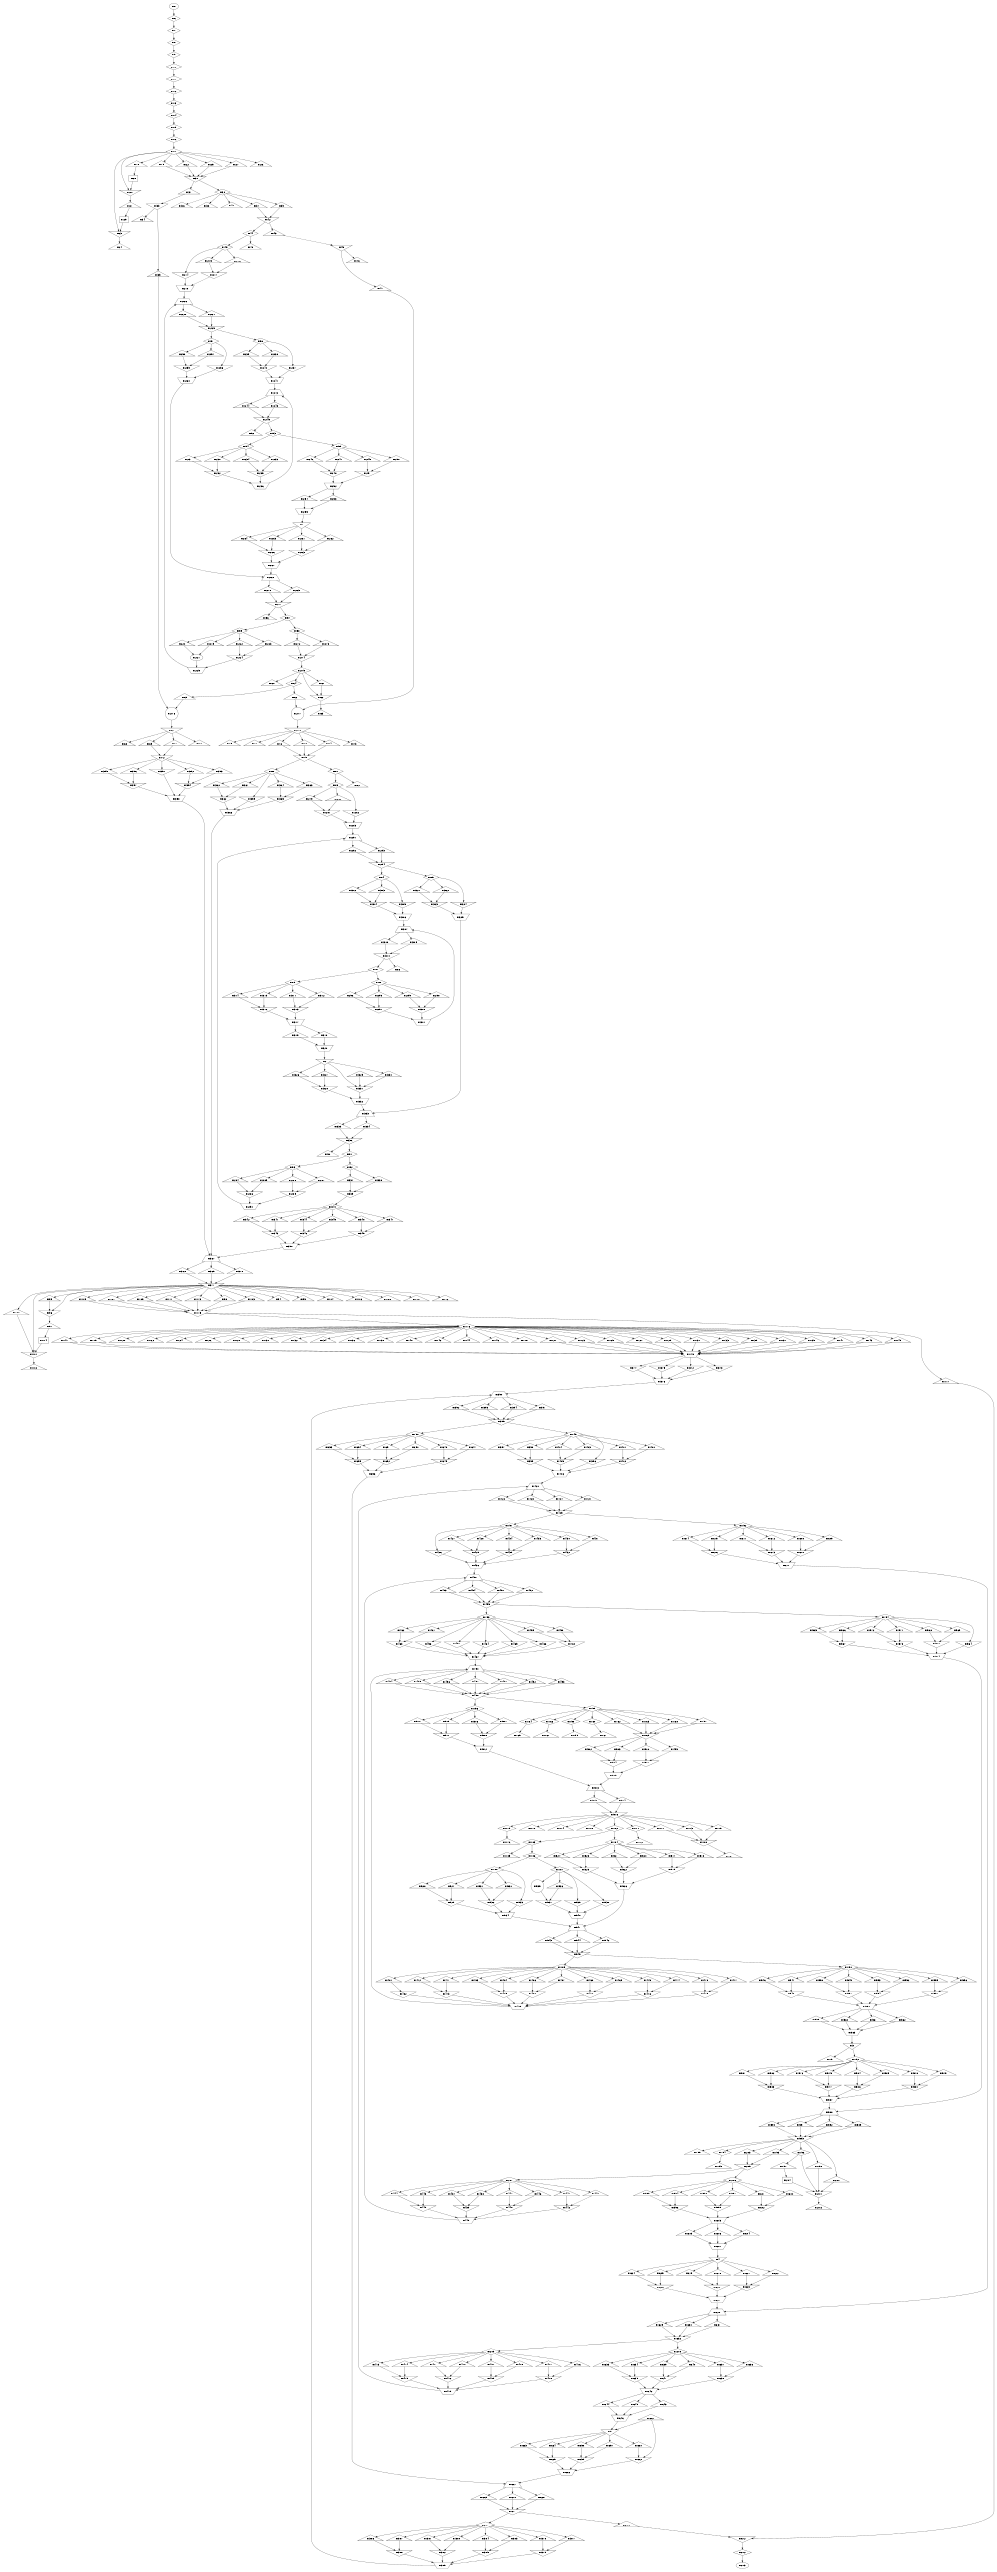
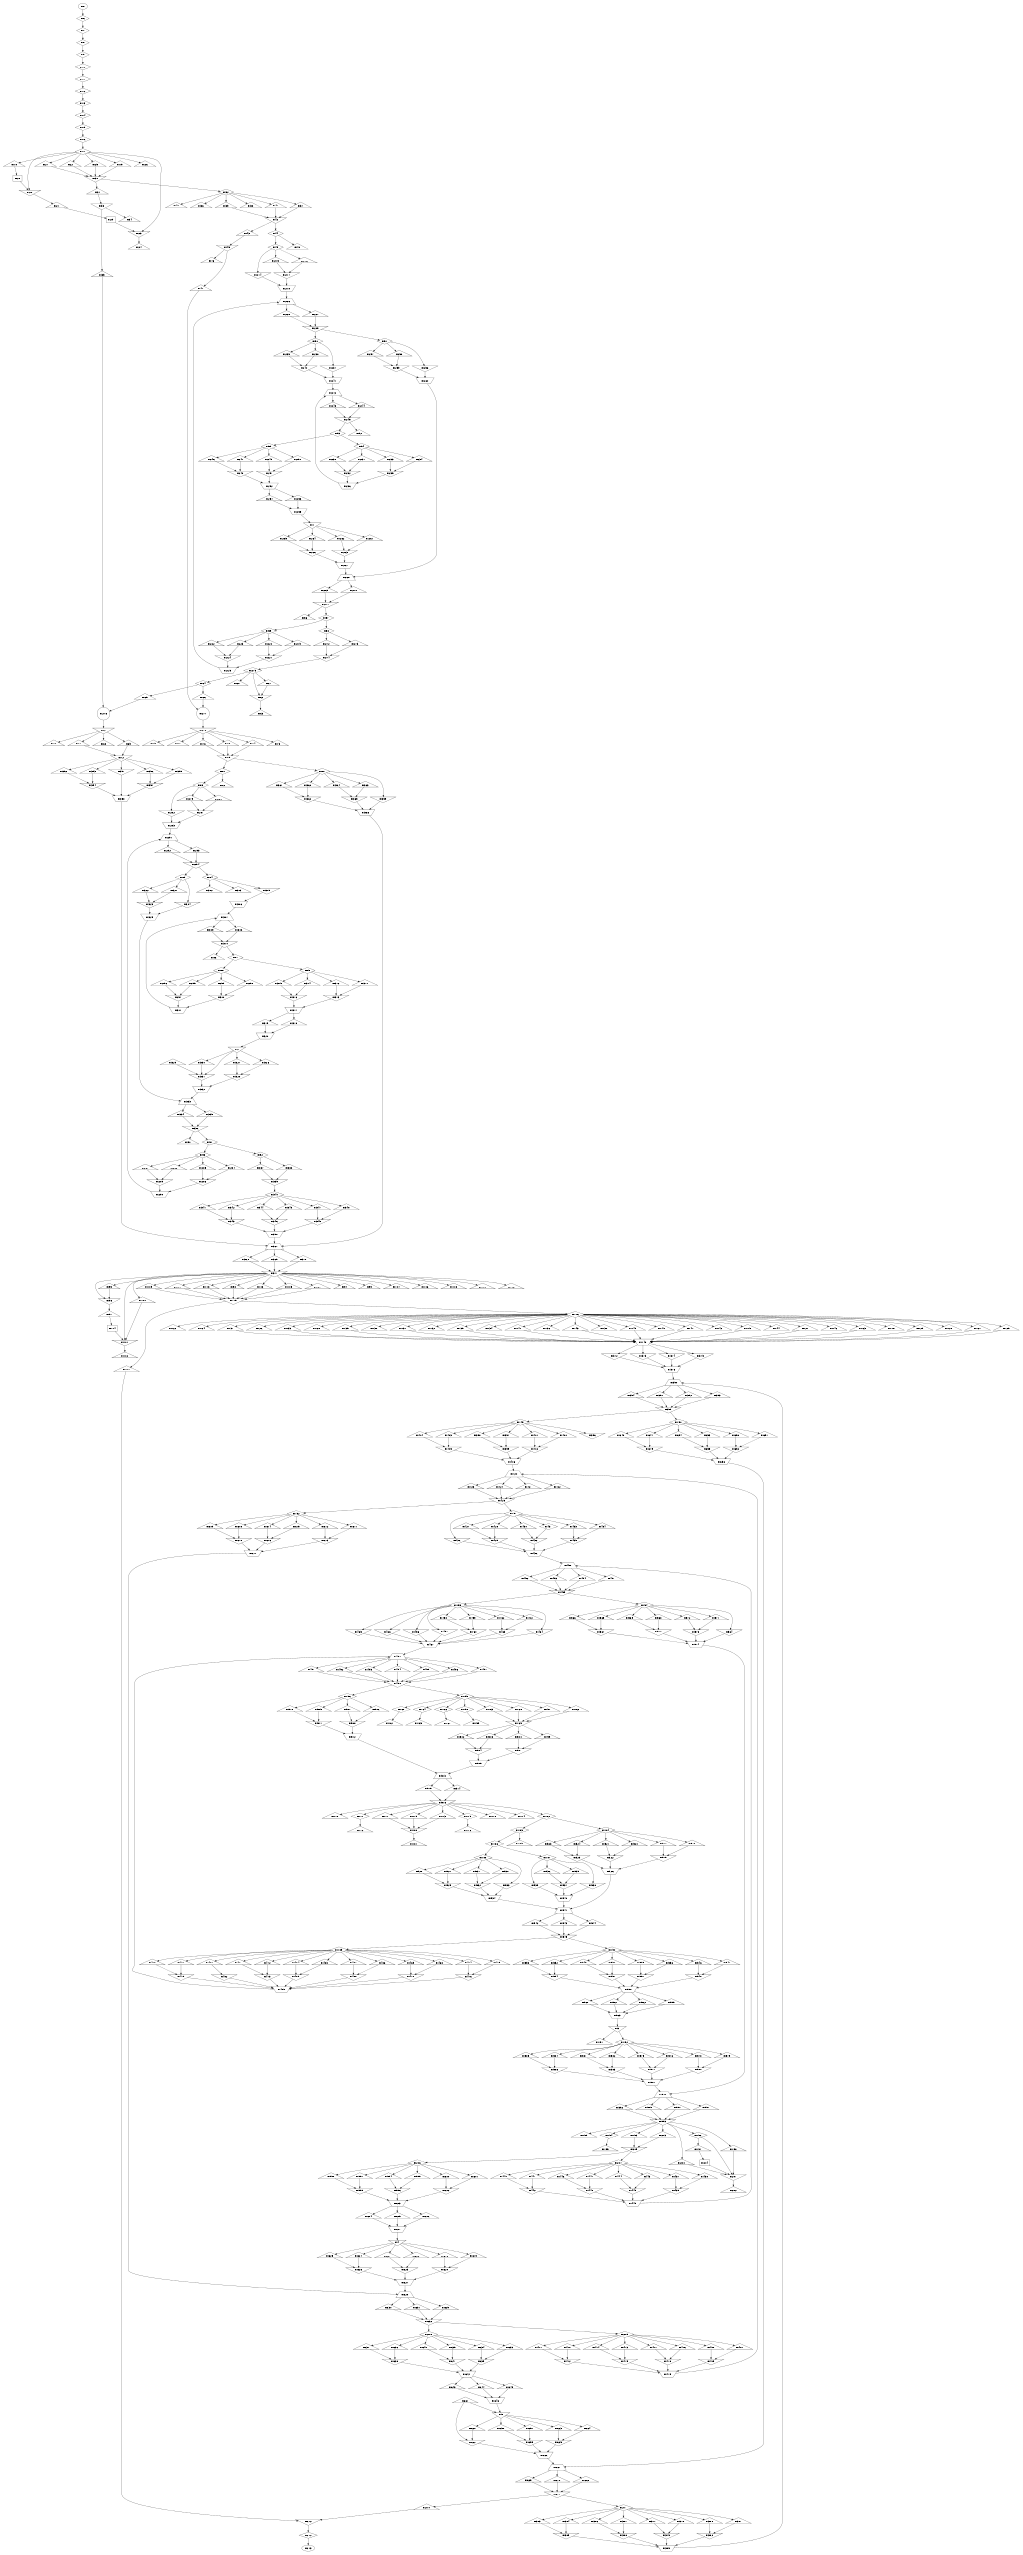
node "e_41": added
node "e_221": shape ellipse -> invtriangle
node "e_304": removed
edge "e_396" -> "e_406": removed
node "e_431": shape triangle -> diamond
node "e_535": shape circle -> triangle
